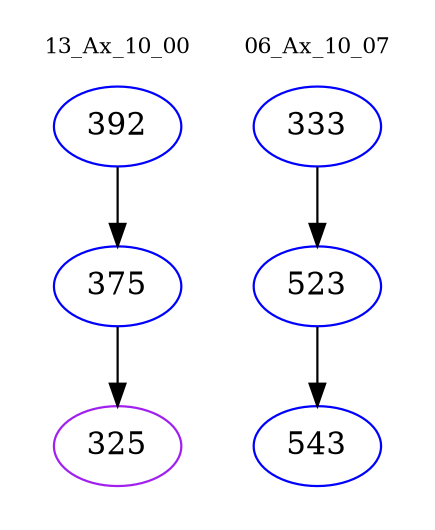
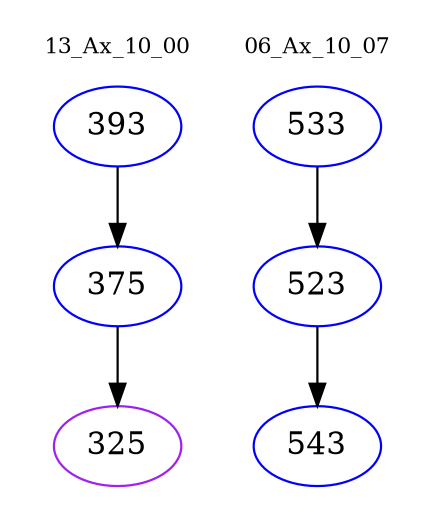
node "392": label "392" -> "393"
node "333": label "333" -> "533"
